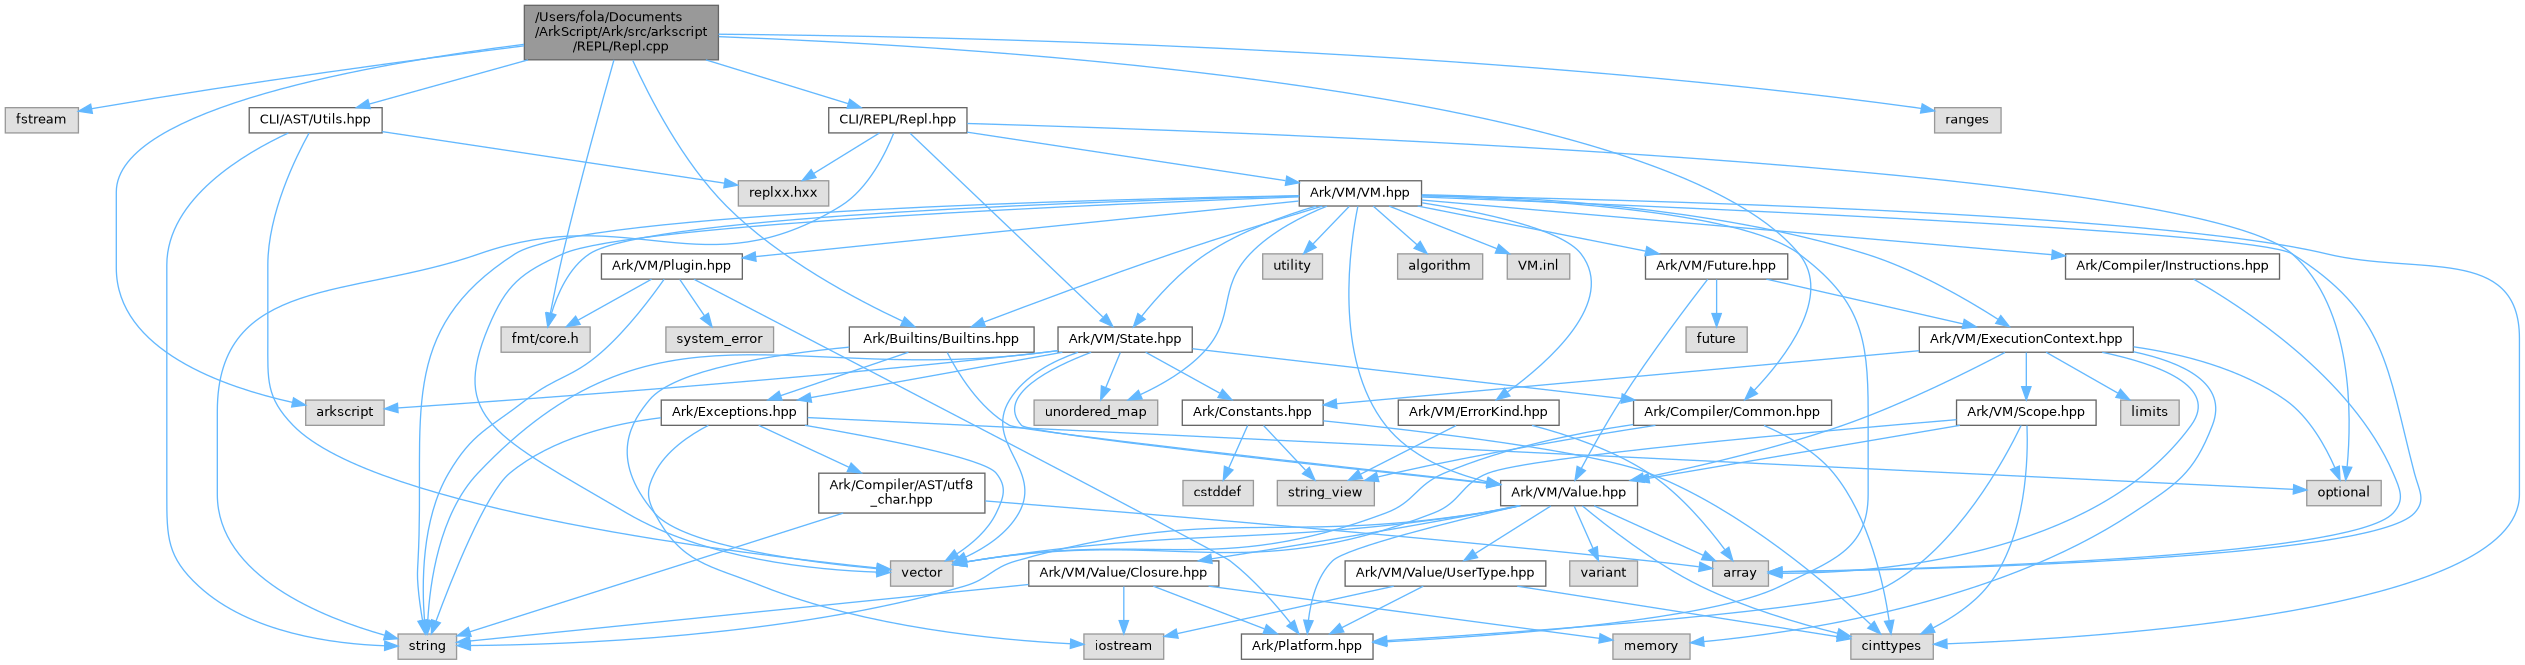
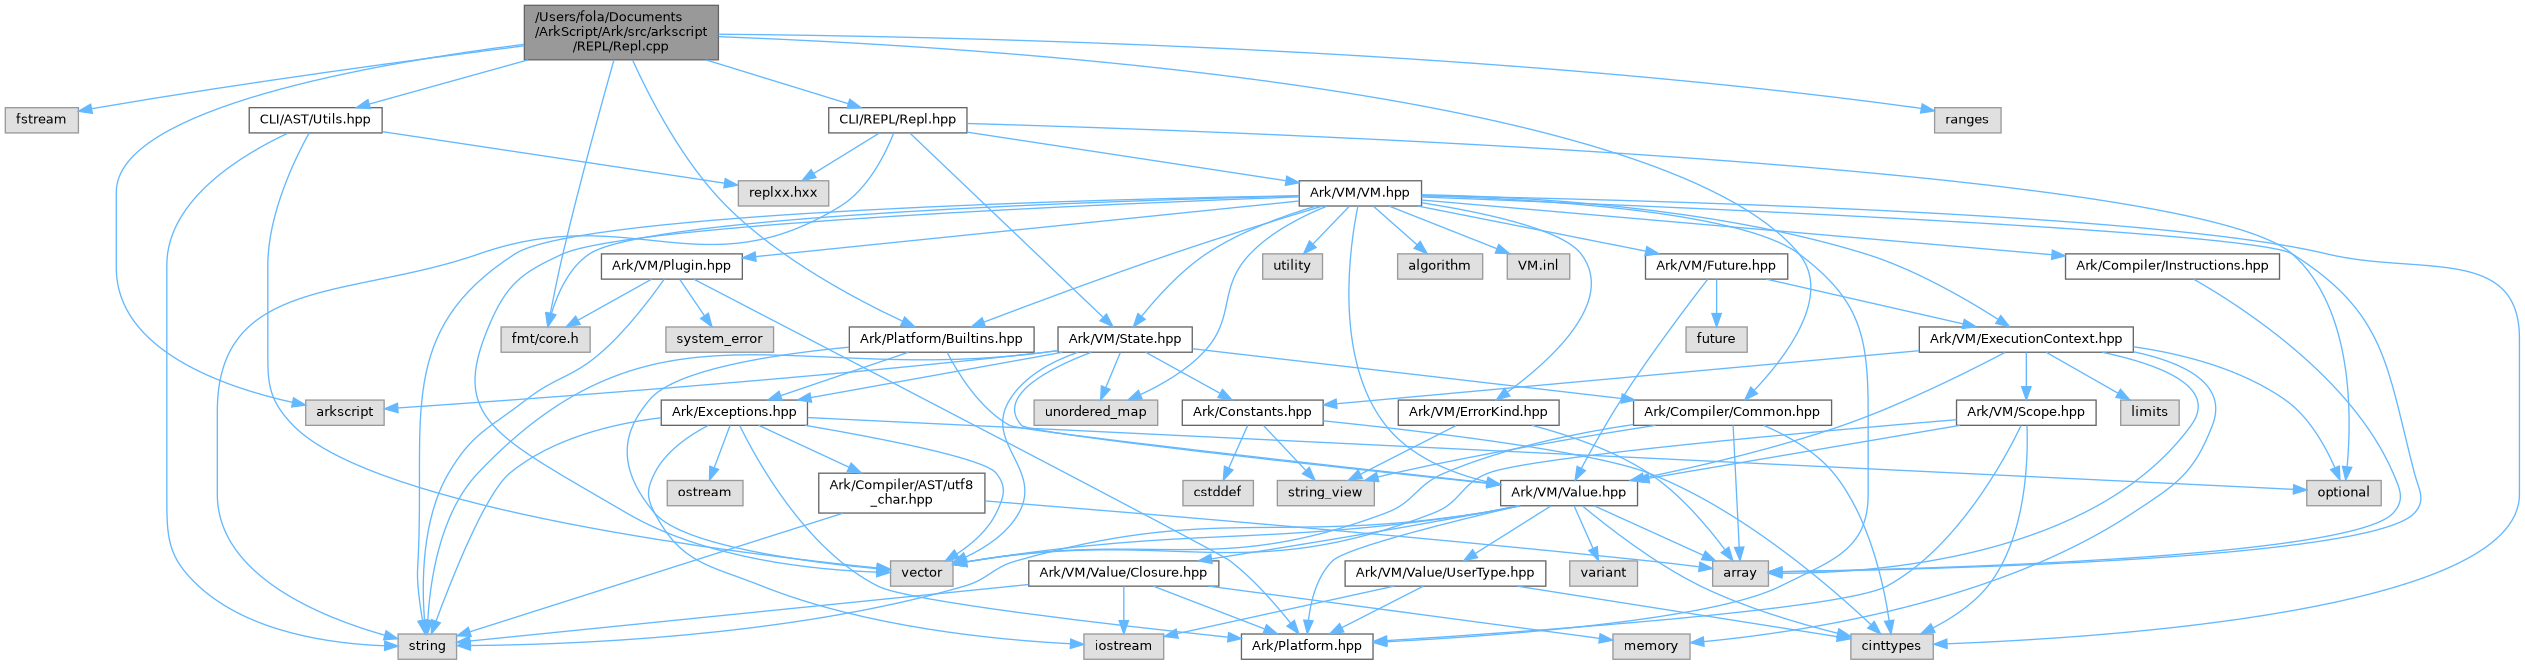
node "Ark/Builtins/Builtins.hpp": label "Ark/Builtins/Builtins.hpp" -> "Ark/Platform/Builtins.hpp"
edge "Ark/Compiler/Common.hpp" -> "array": added
node "ostream": added
edge "Ark/Exceptions.hpp" -> "Ark/Platform.hpp": added
